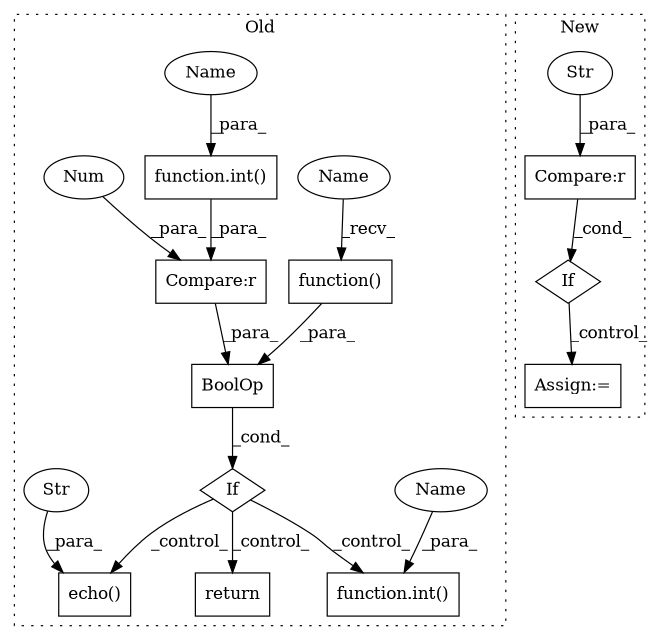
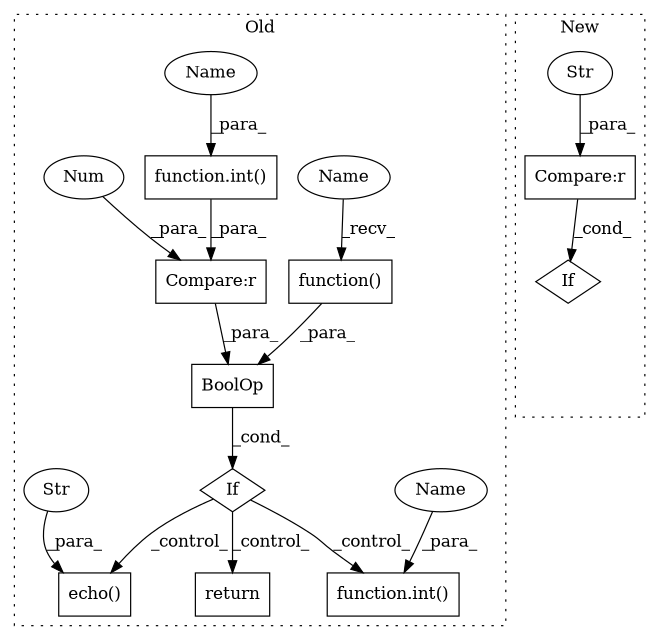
node "Assign:=": removed
